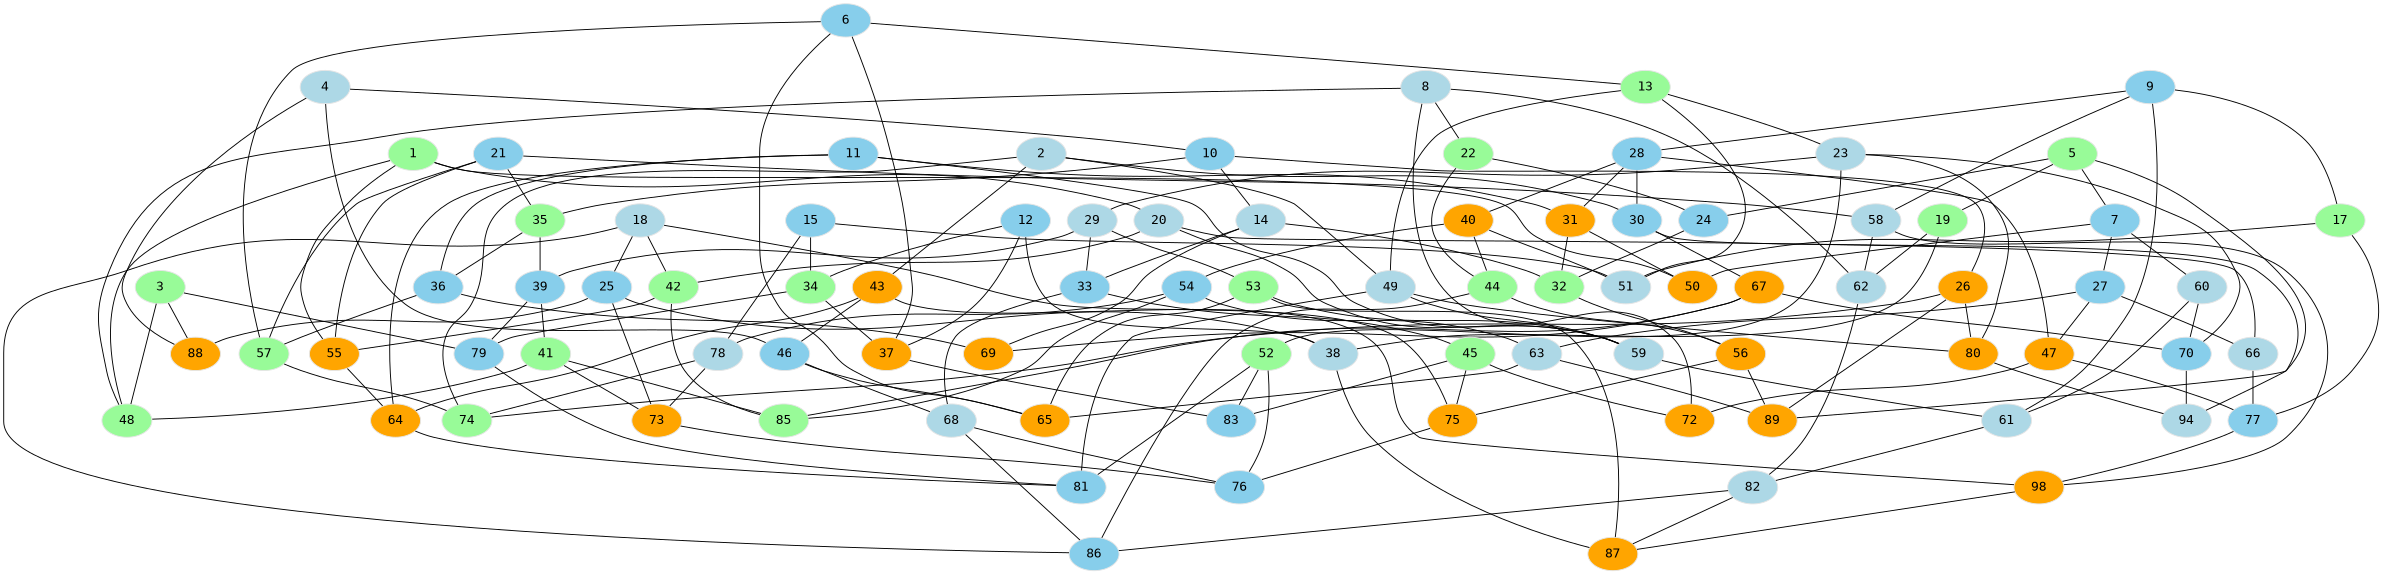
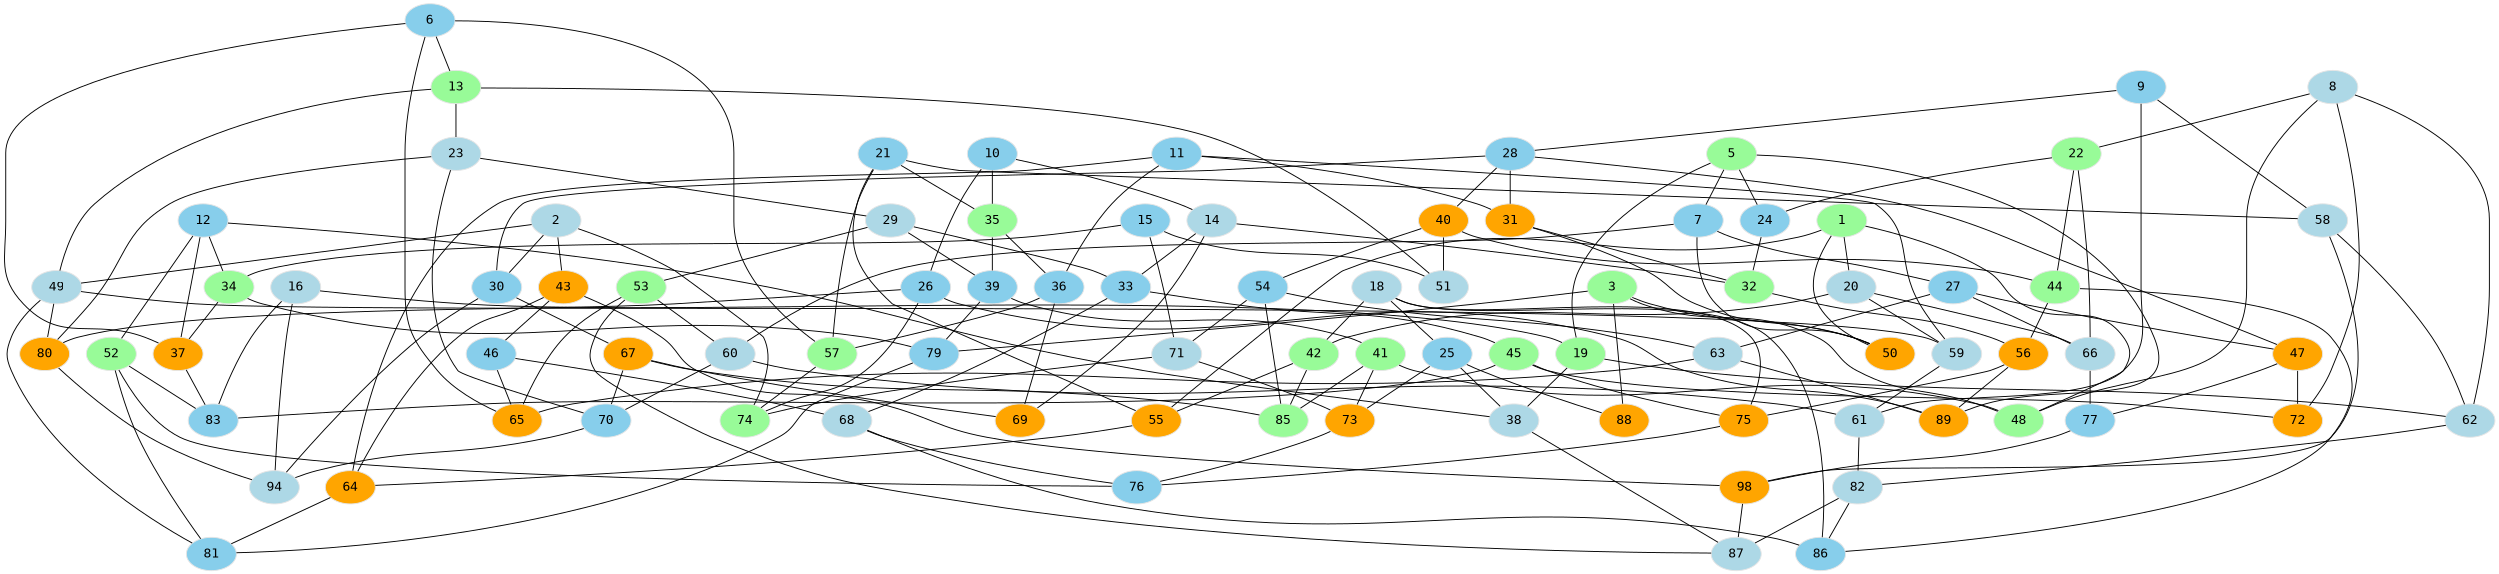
node "4": removed
node "17": removed
edge "22" -- "66": added
node "16": added
node "26": fillcolor orange -> skyblue
edge "53" -- "59": now "53" -- "60"
edge "3" -- "50": added
edge "23" -- "52": now "12" -- "52"
node "78": label "78" -> "71"
node "87": fillcolor orange -> lightblue
